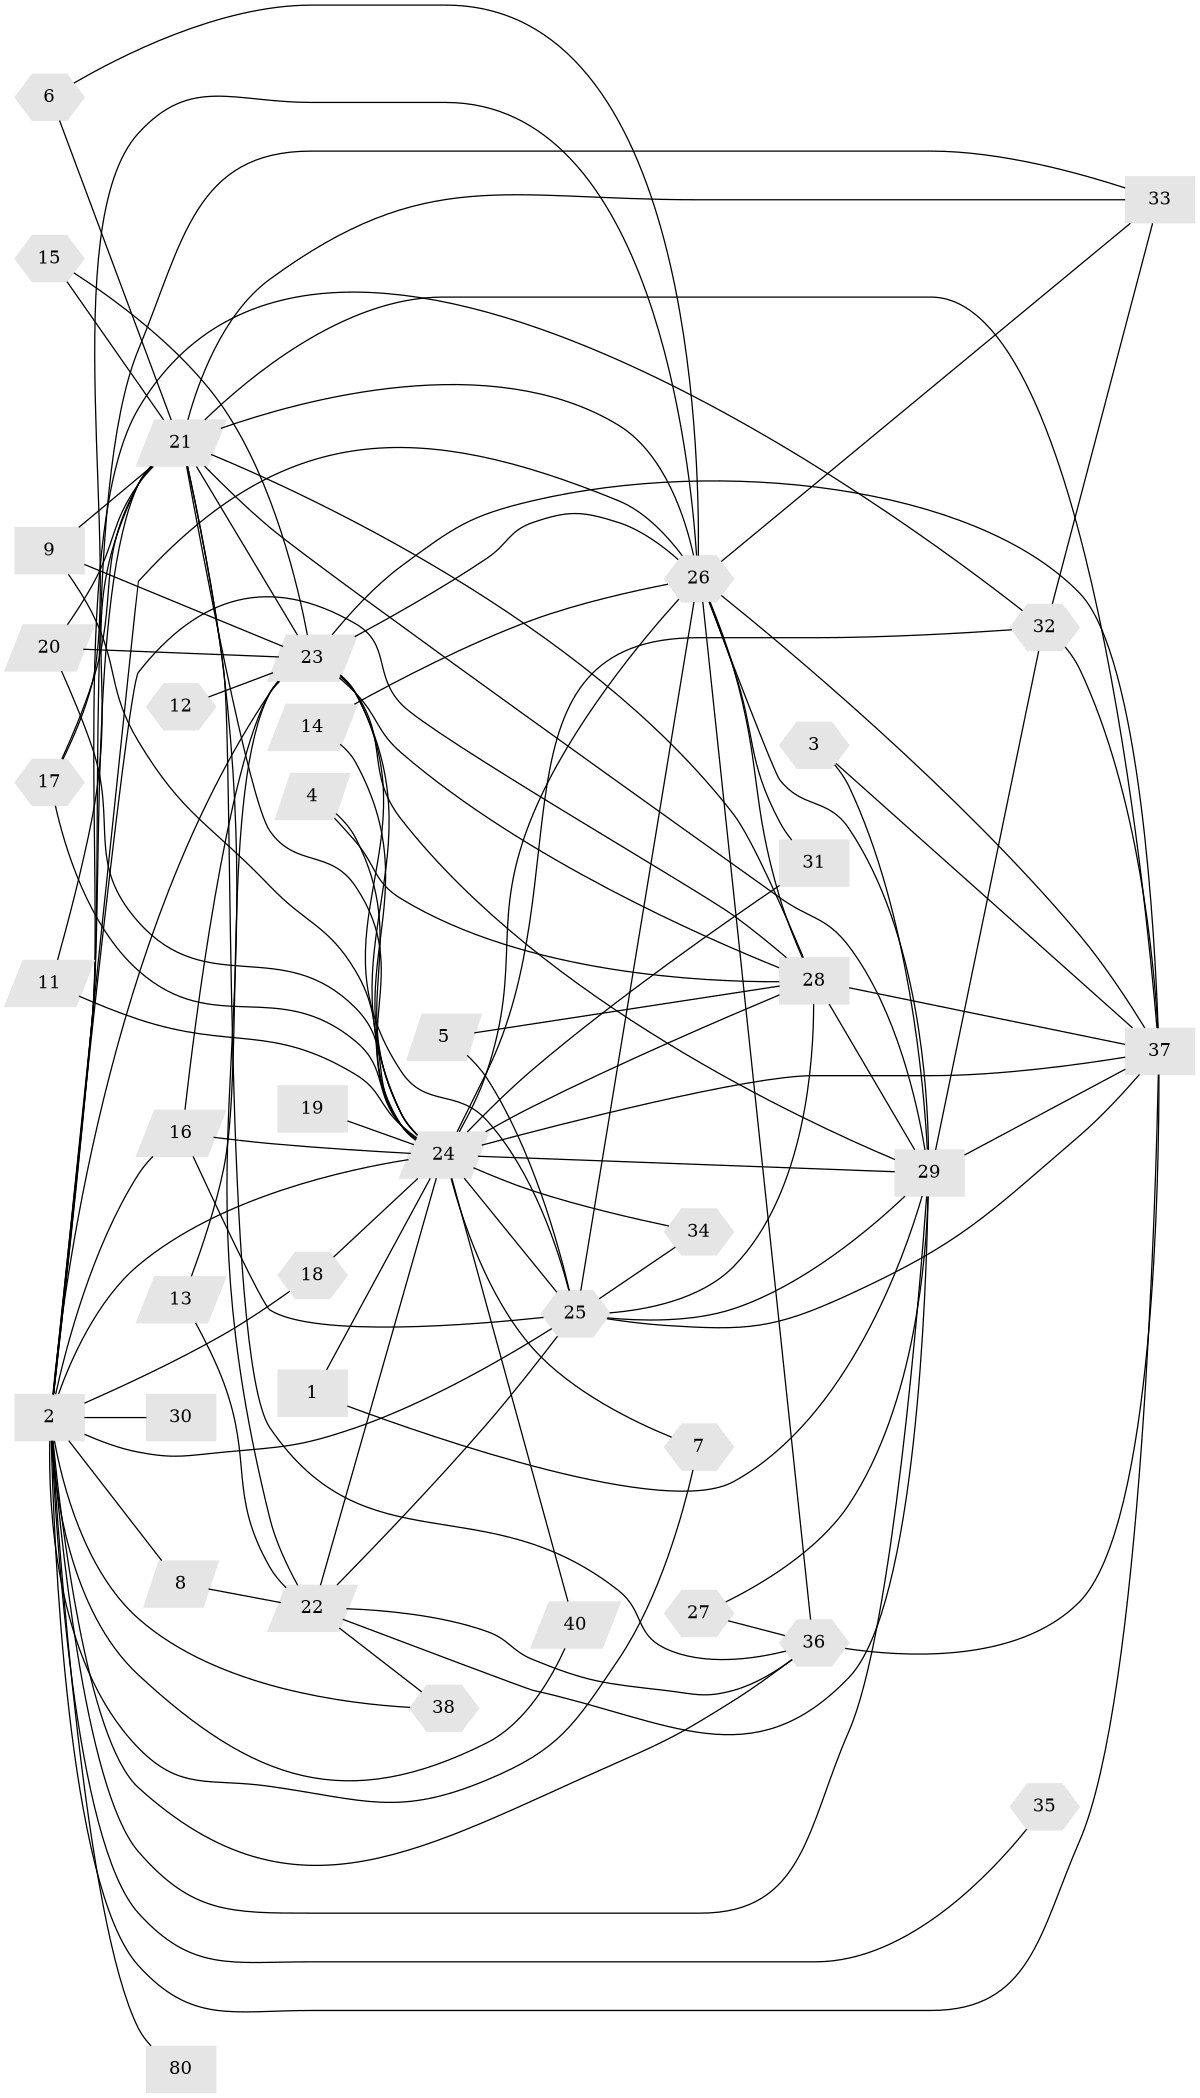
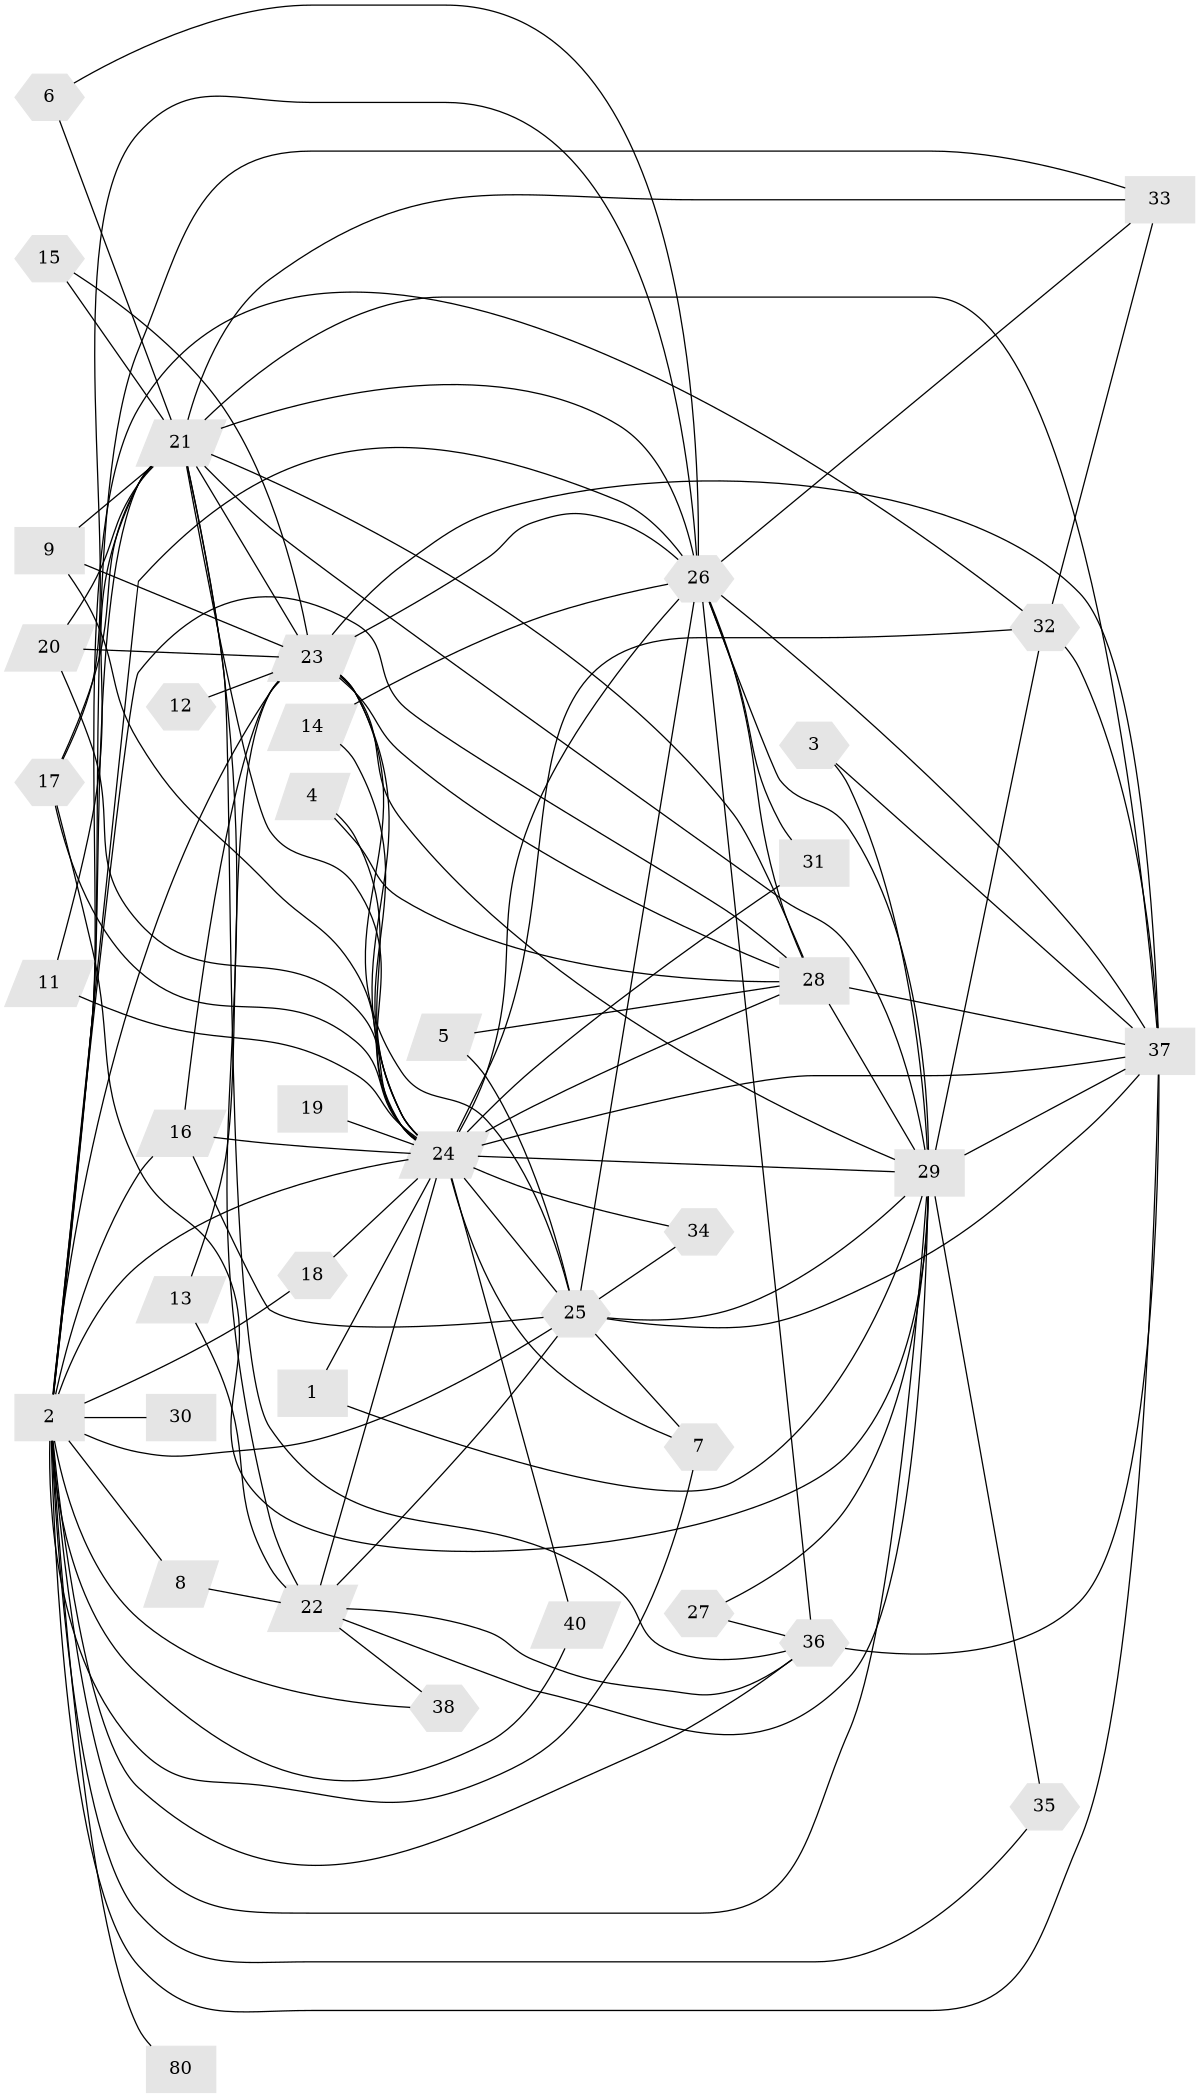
edge "28" -- "25": now "7" -- "25"
edge "29" -- "35": added
edge "17" -- "29": added
